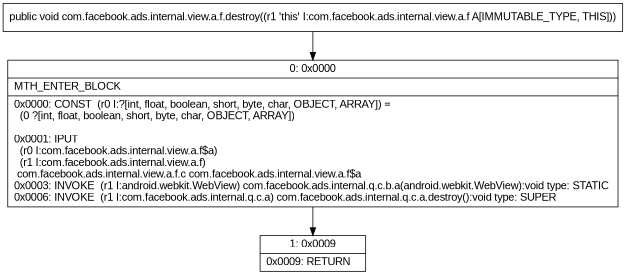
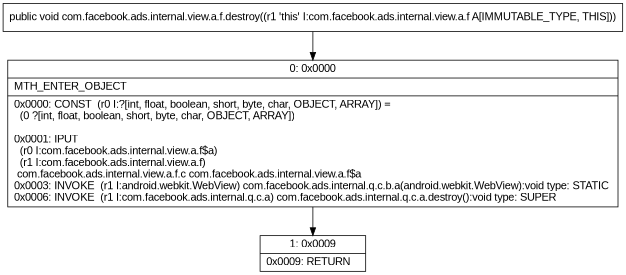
node "0: 0x0000": text "MTH_ENTER_BLOCK" -> "MTH_ENTER_OBJECT"
